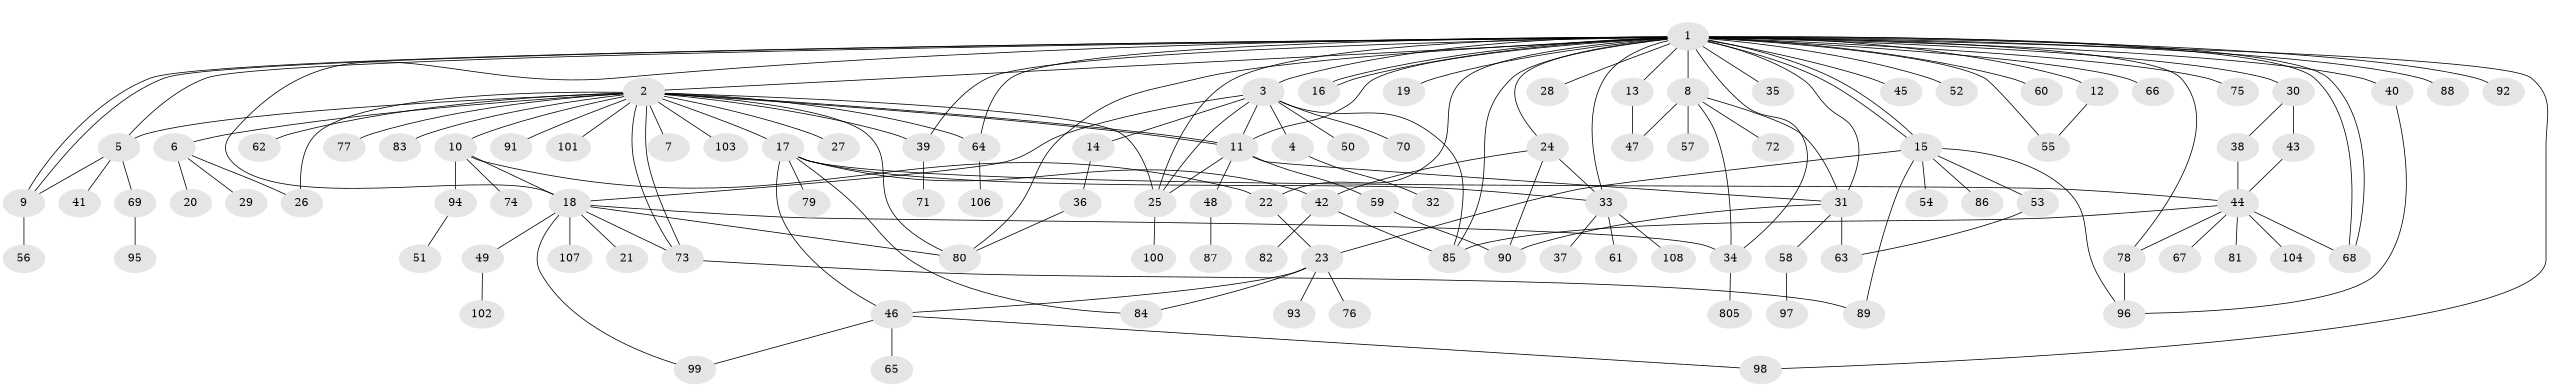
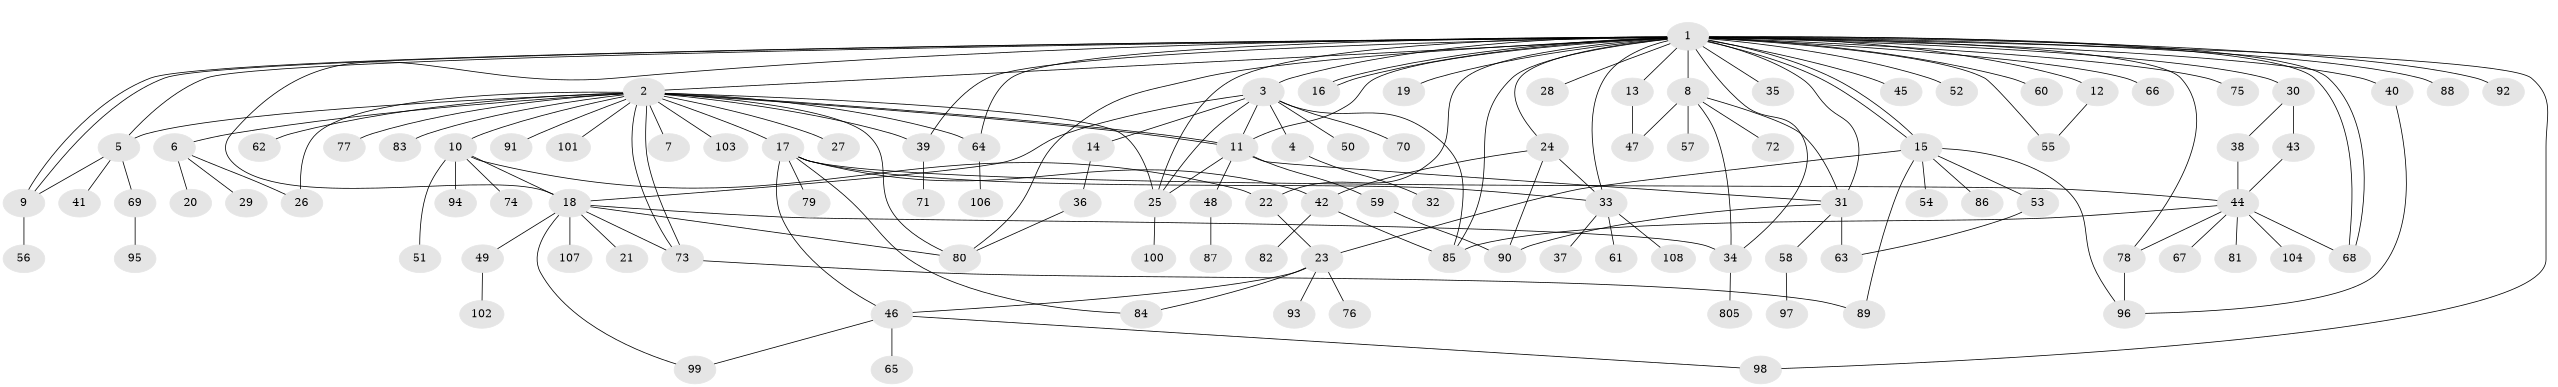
edge "94" -- "51": now "10" -- "51"
